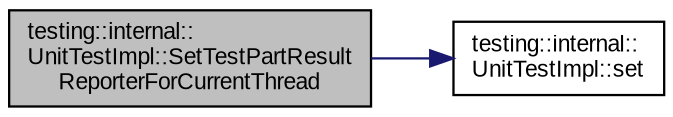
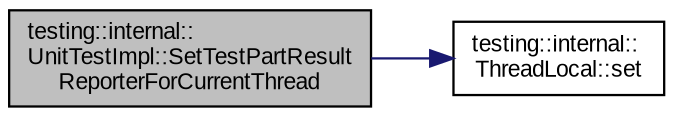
node "testing::internal:: UnitTestImpl::set": label "testing::internal:: UnitTestImpl::set" -> "testing::internal:: ThreadLocal::set"
